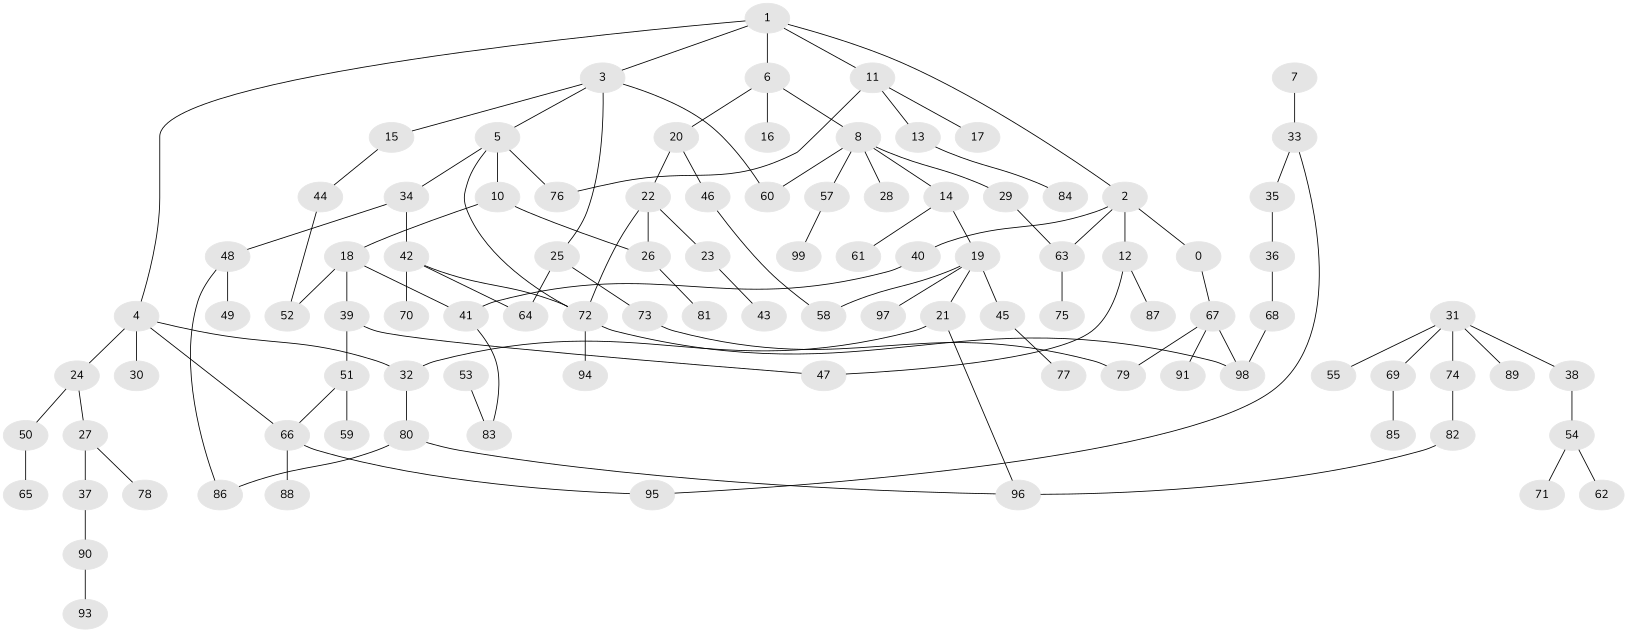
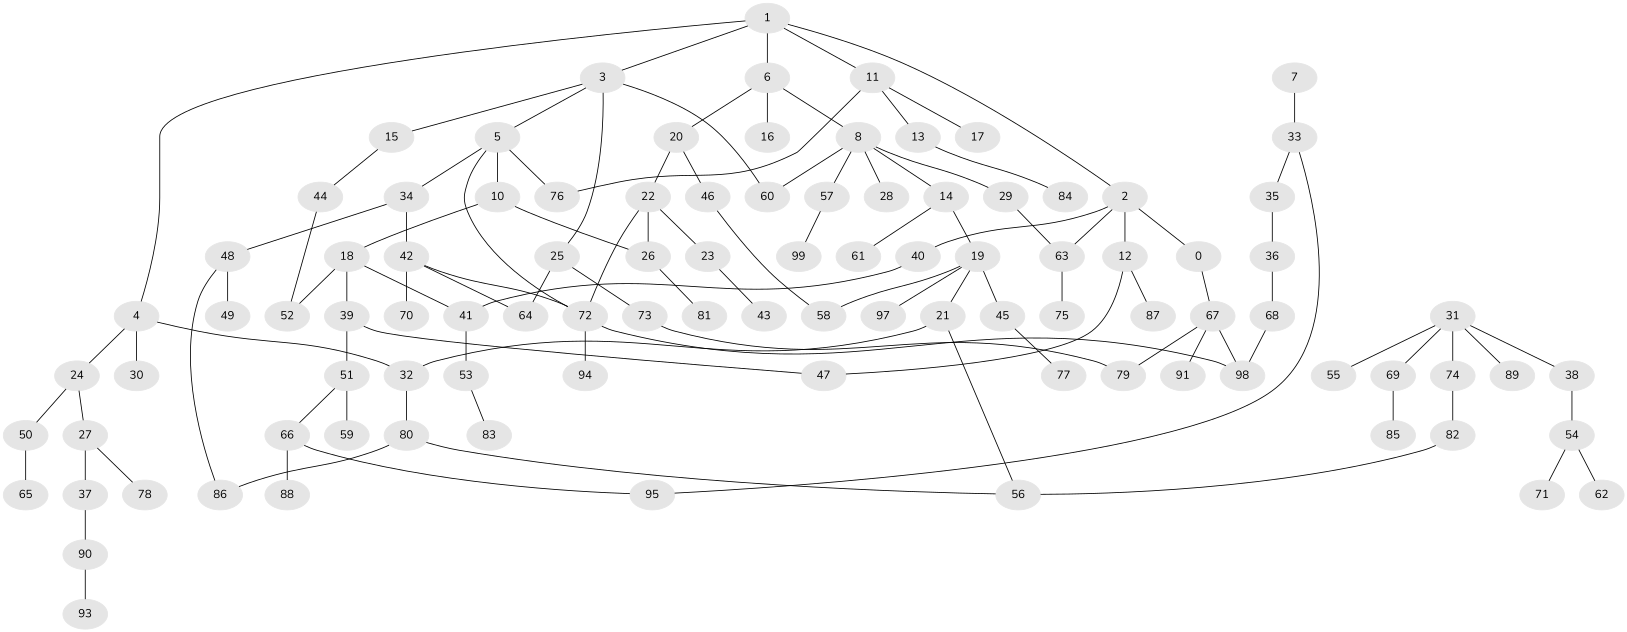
edge "41" -- "83": now "41" -- "53"
edge "4" -- "66": removed
node "96": label "96" -> "56"
